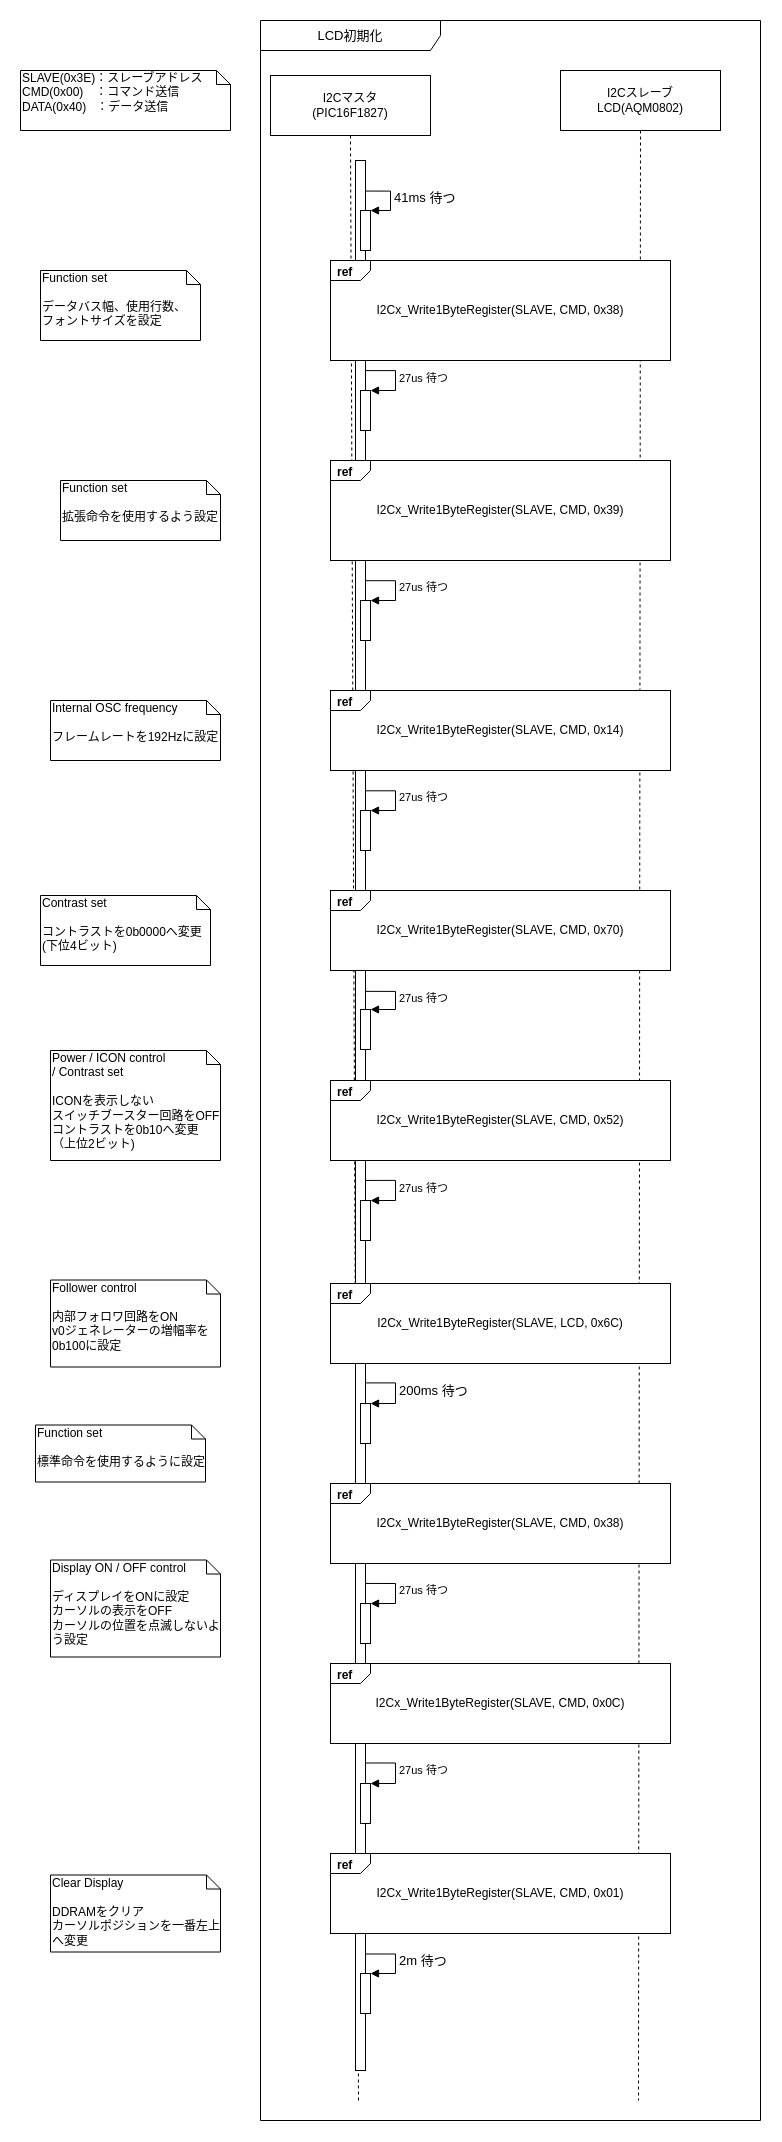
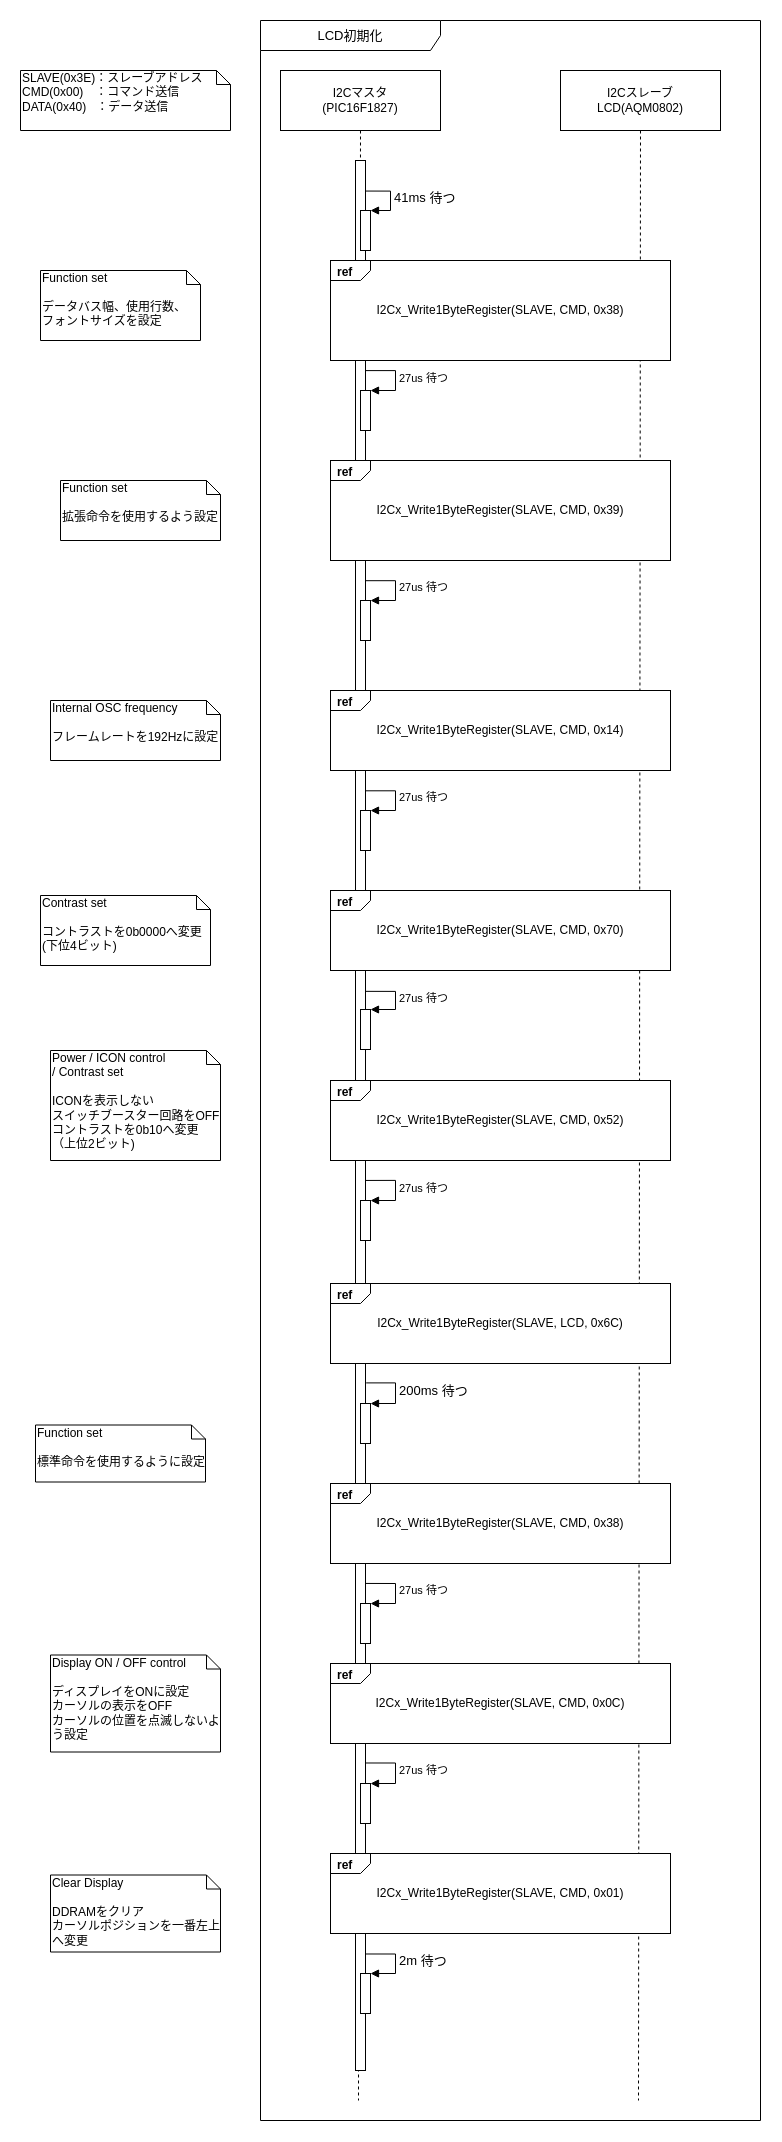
node "I2Cマスタ (PIC16F1827)": moved (351, 106) -> (361, 101)
node "Follower control 内部フォロワ回路をON v0ジェネレーターの増幅率を0b100に設定": removed
node "Display ON / OFF control ディスプレイをONに設定 カーソルの表示をOFF カーソルの位置を点滅しないよう設定": moved (136, 1609) -> (136, 1704)
